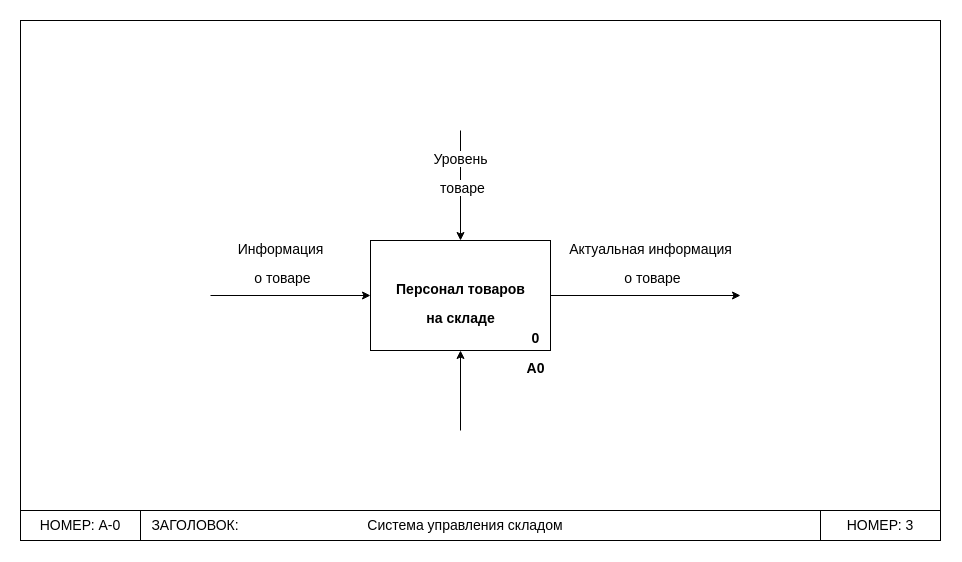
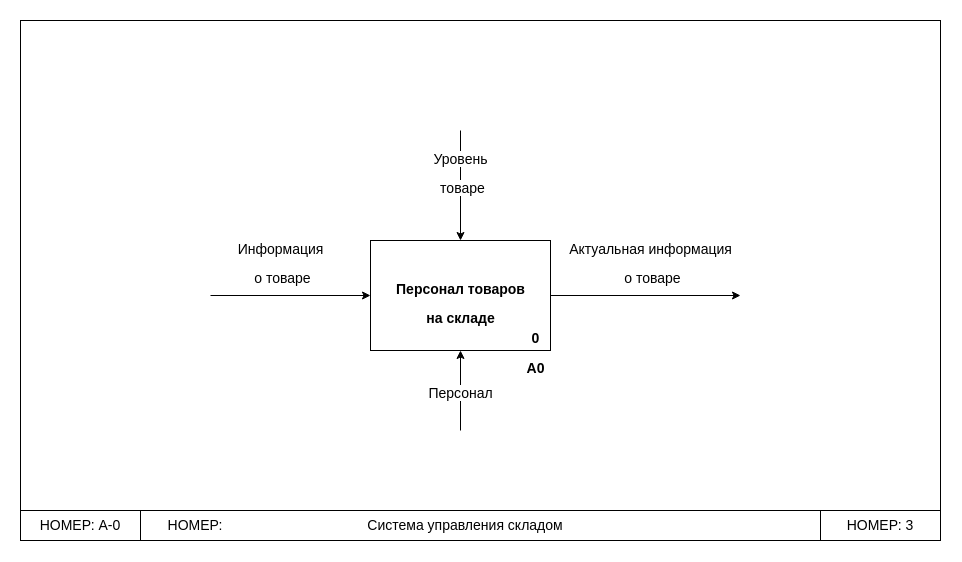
node "Персонал": added
node "ЗАГОЛОВОК:": label "ЗАГОЛОВОК:" -> "НОМЕР:"
